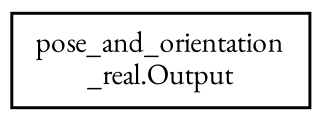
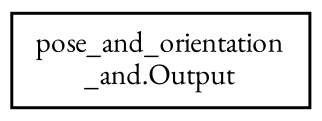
node "pose_and_orientation _real.Output": label "pose_and_orientation _real.Output" -> "pose_and_orientation _and.Output"
